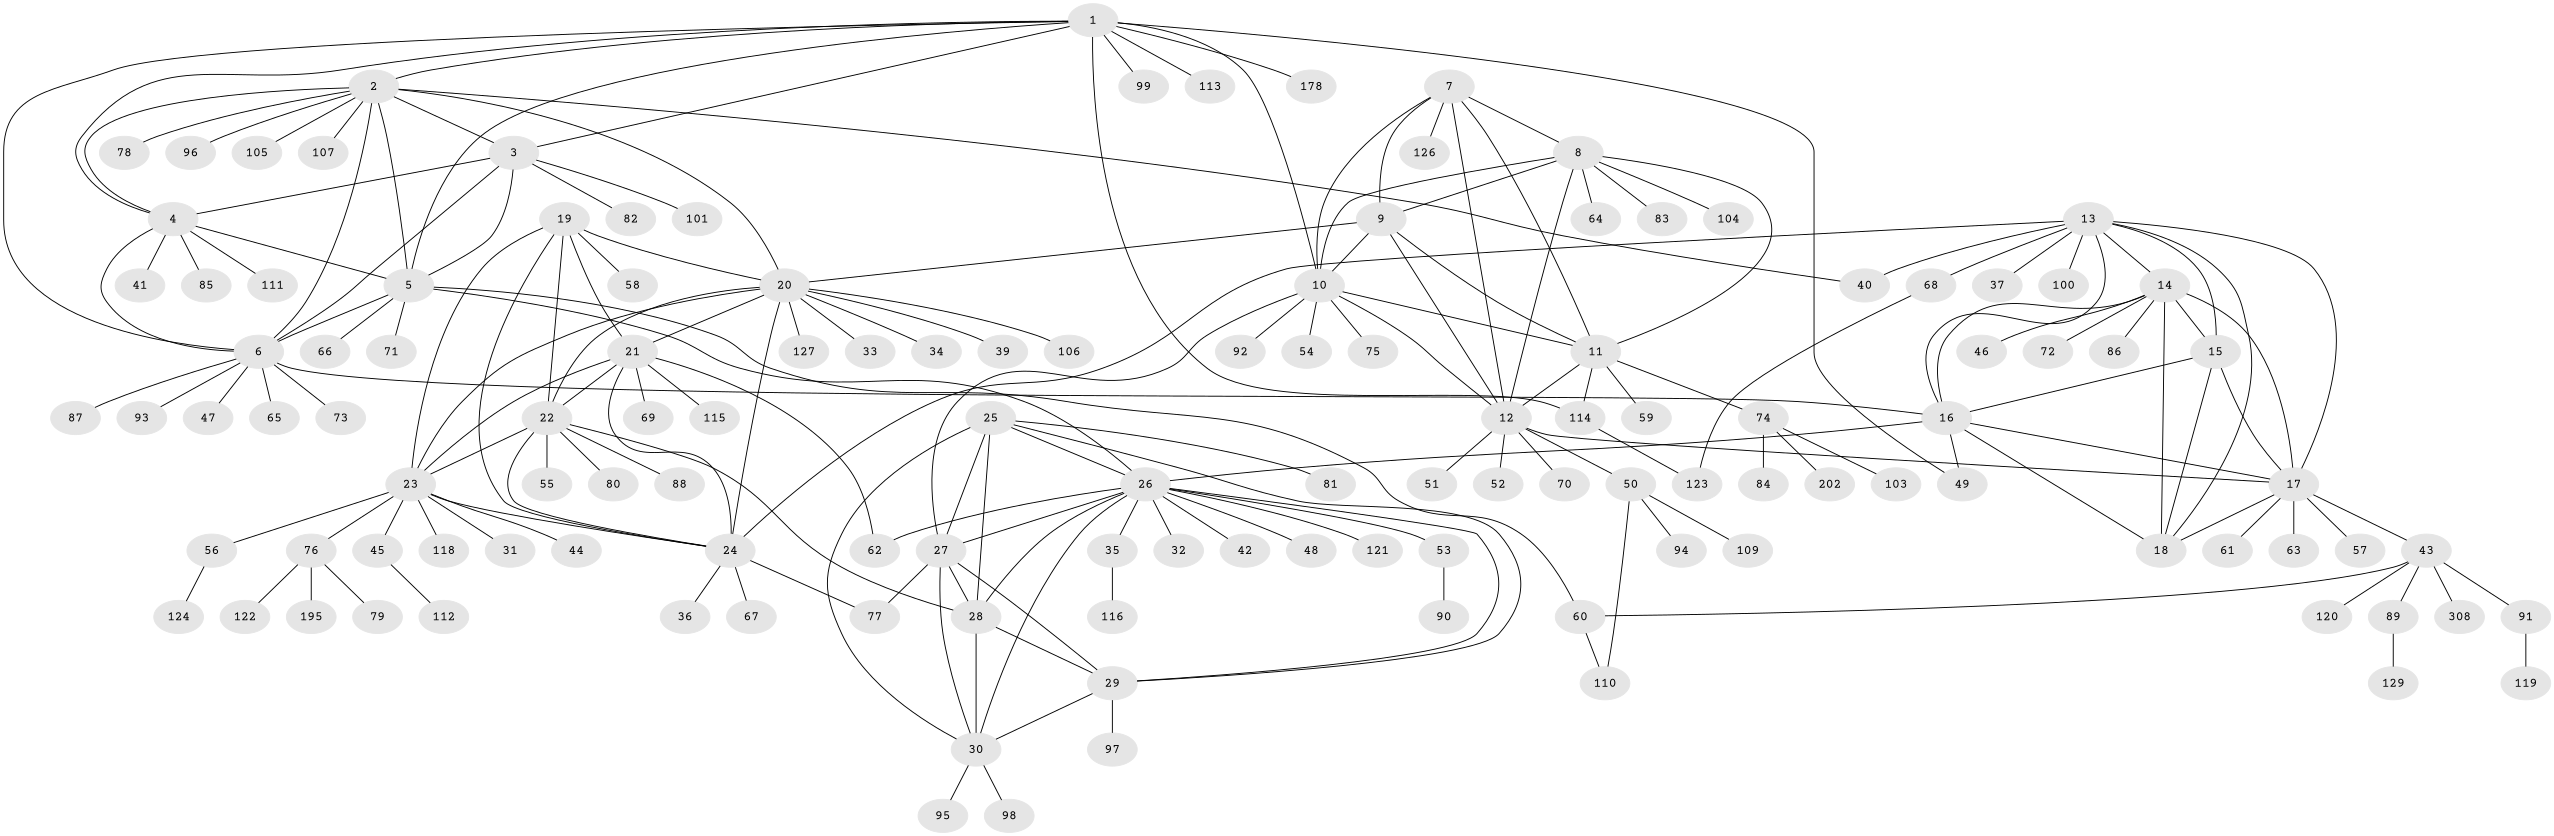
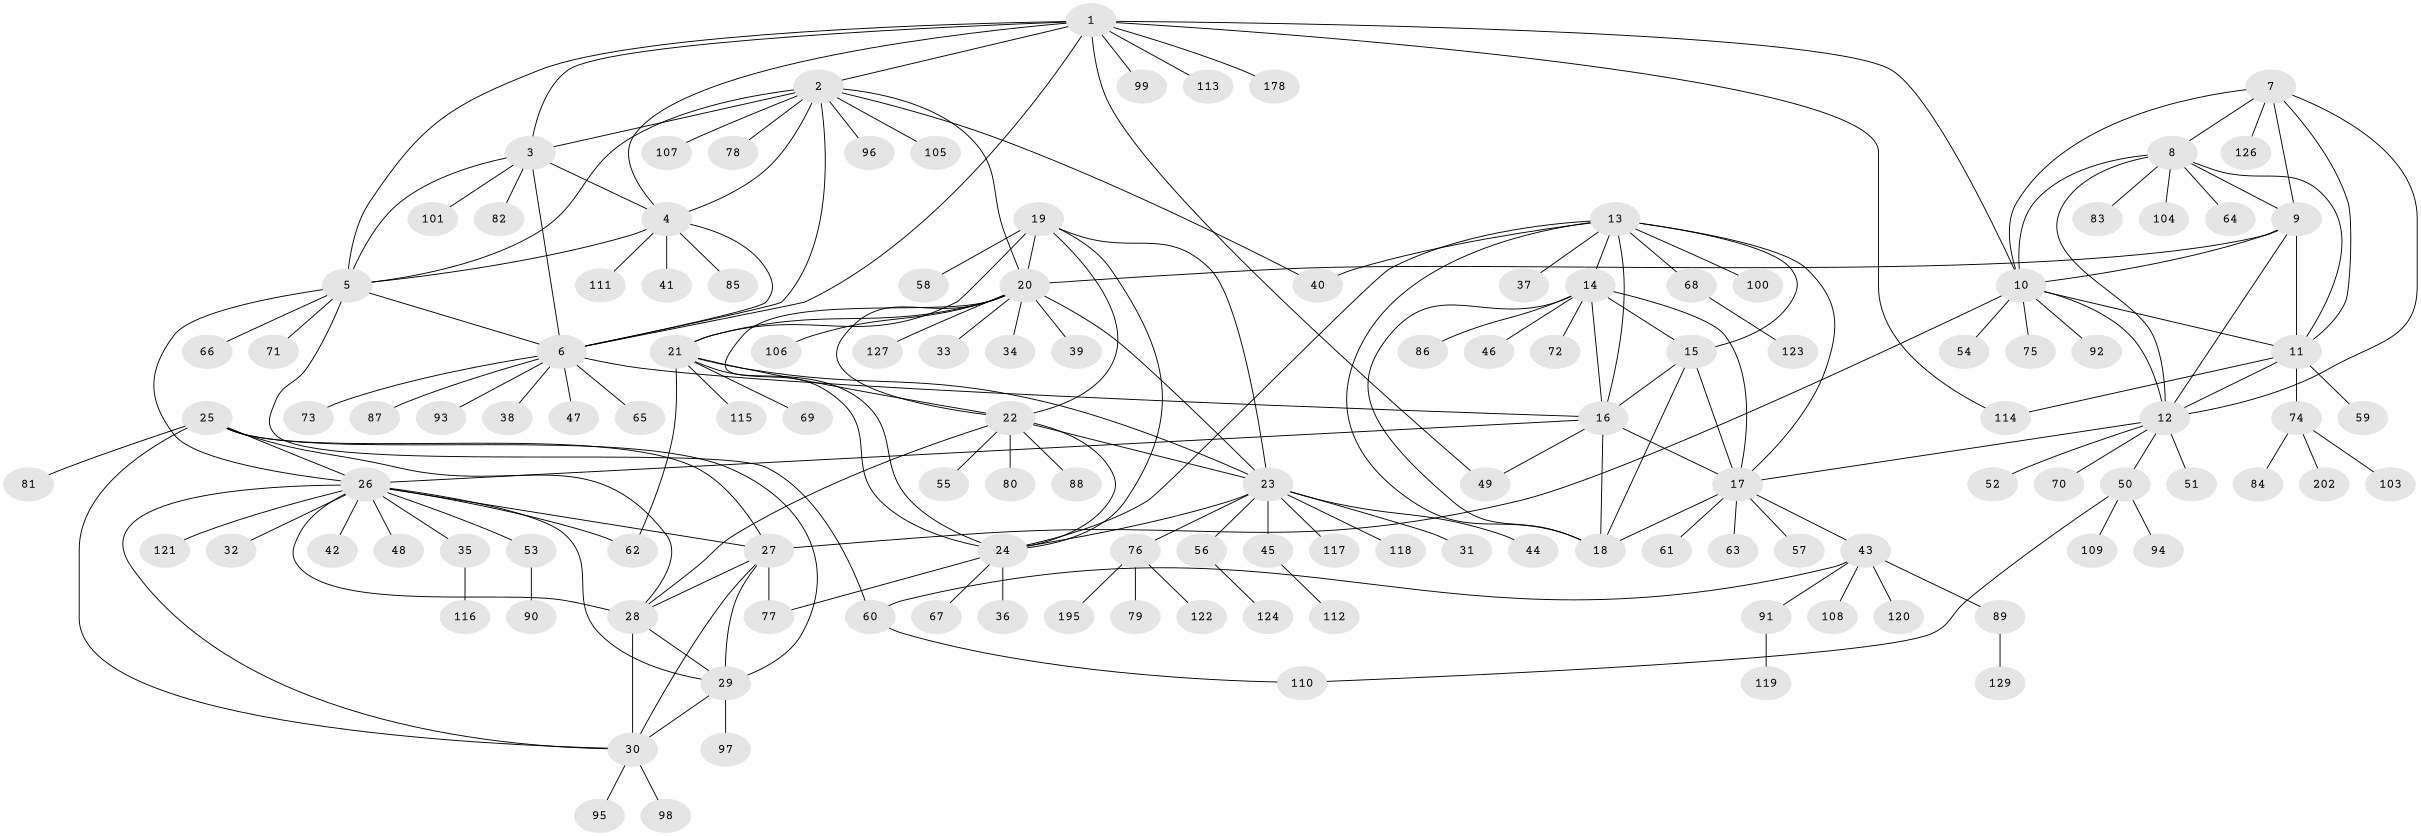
node "38": added
edge "114" -- "123": removed
node "117": added
node "308": label "308" -> "108"
